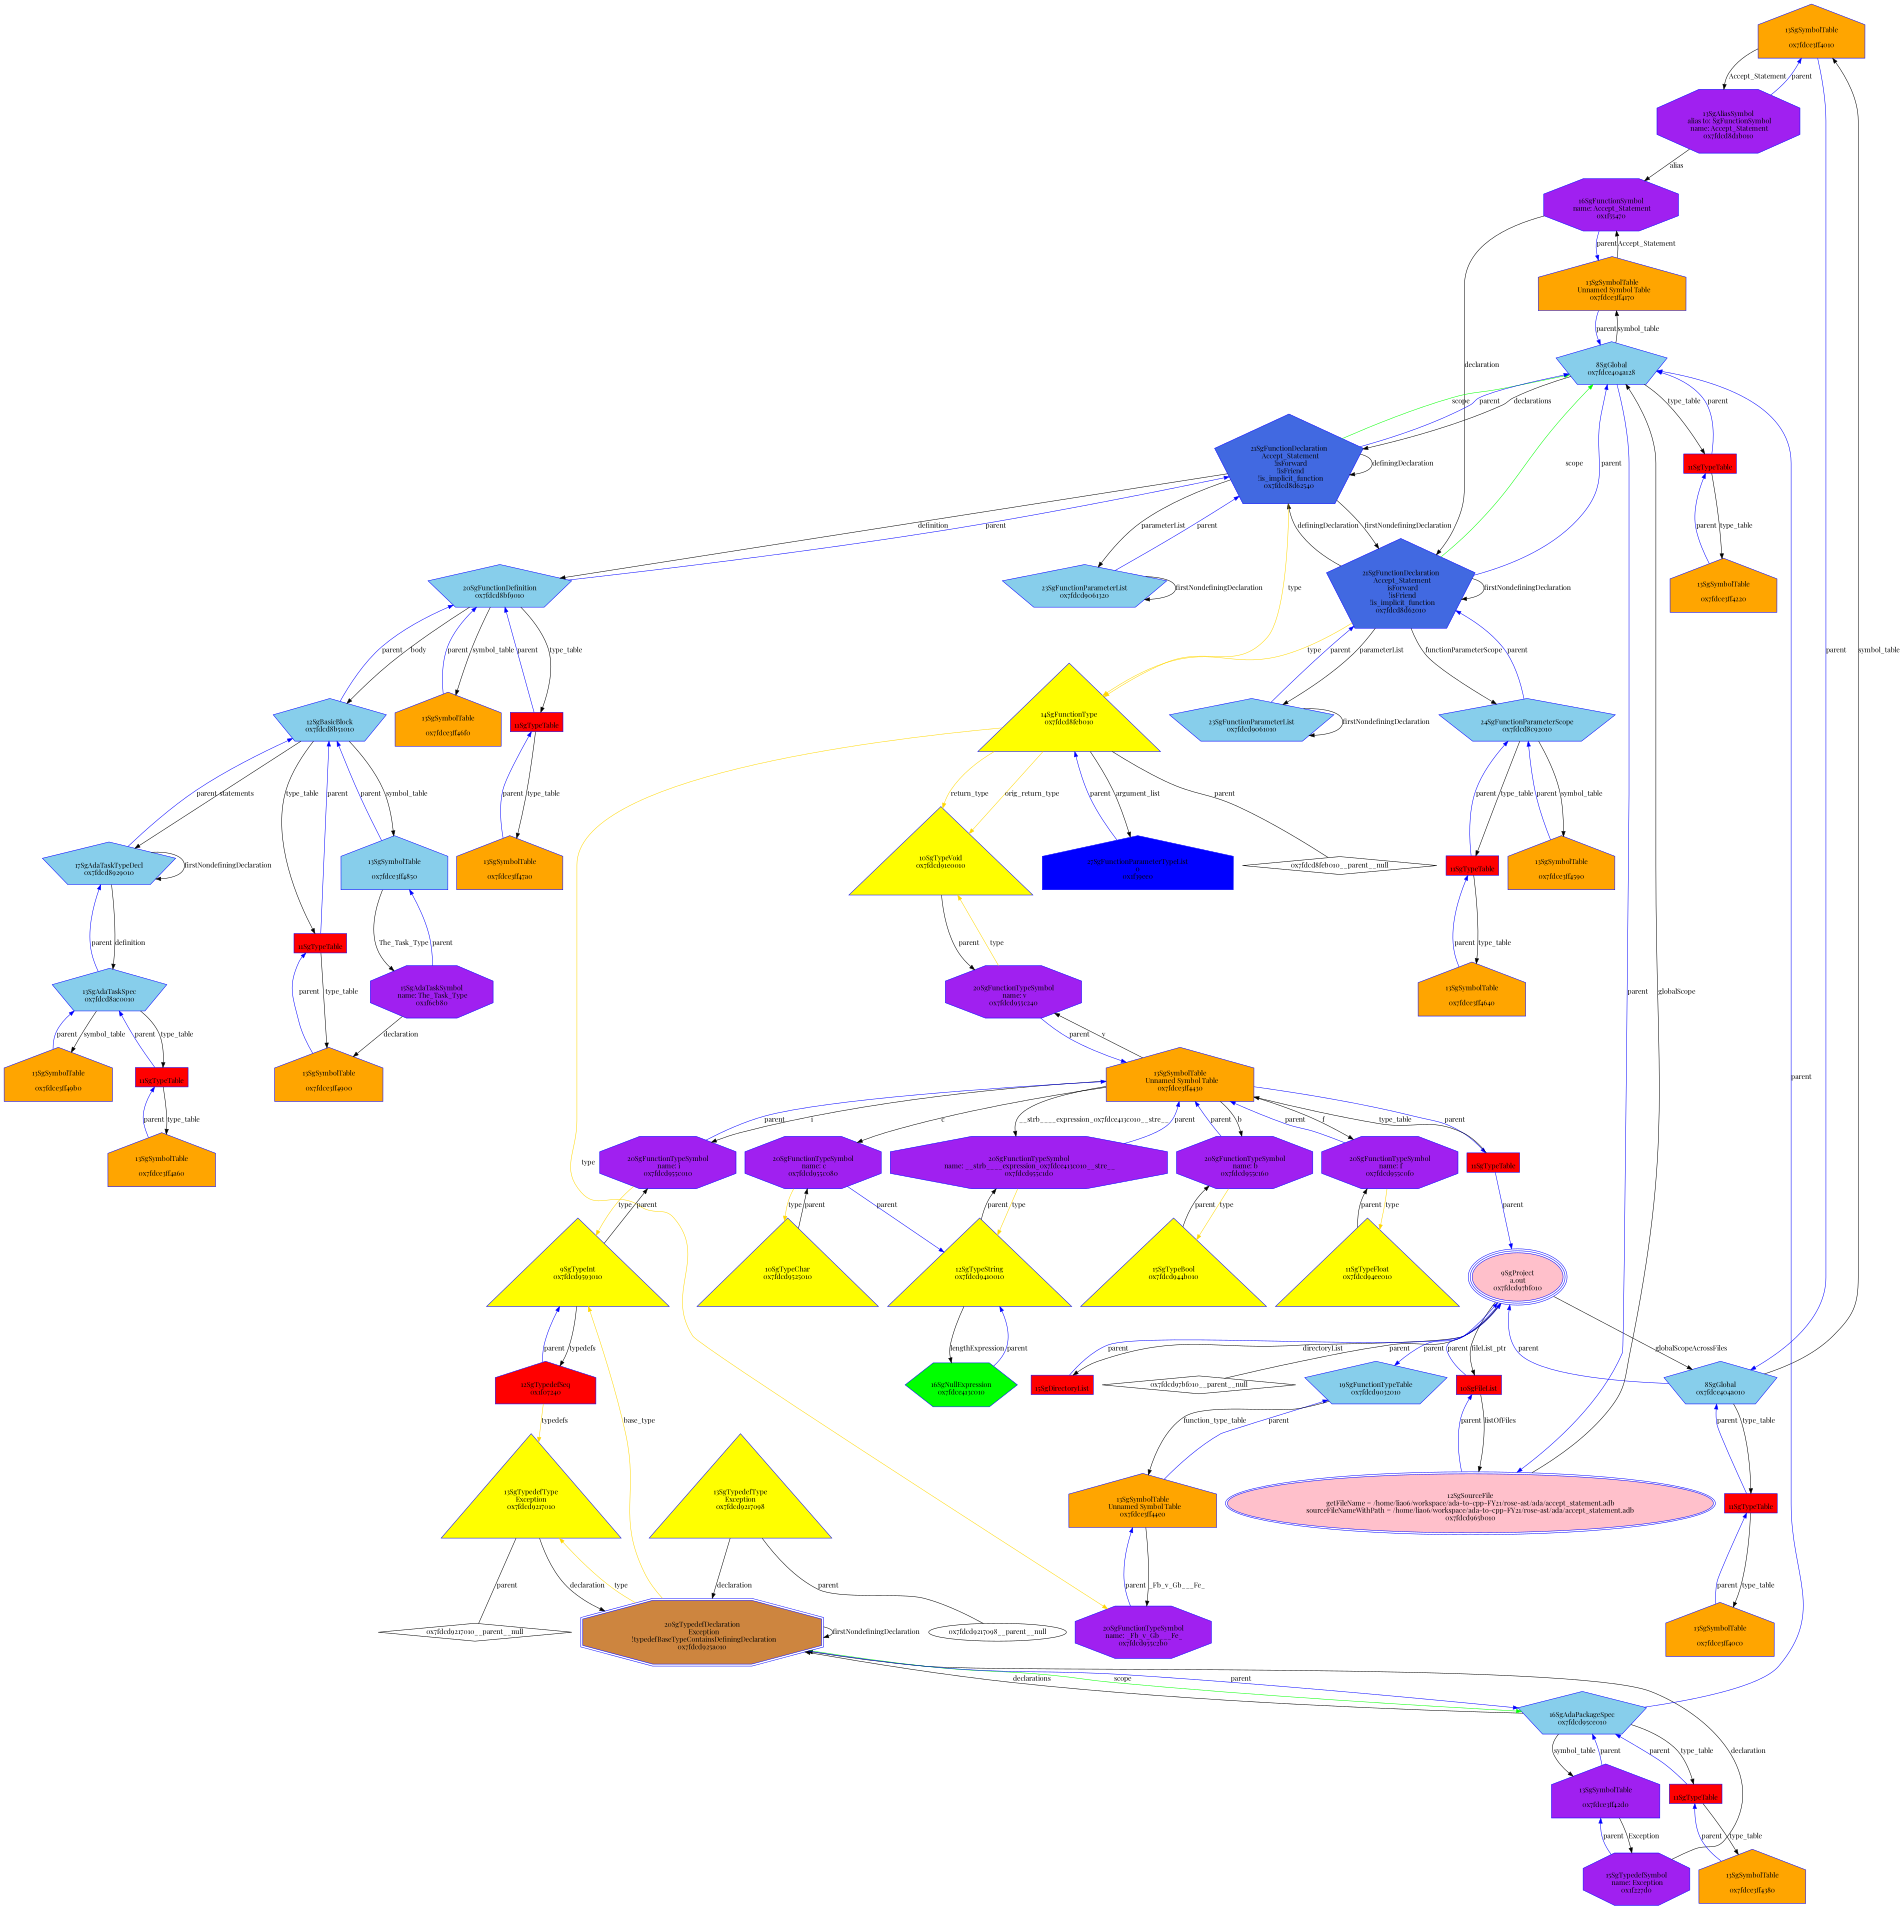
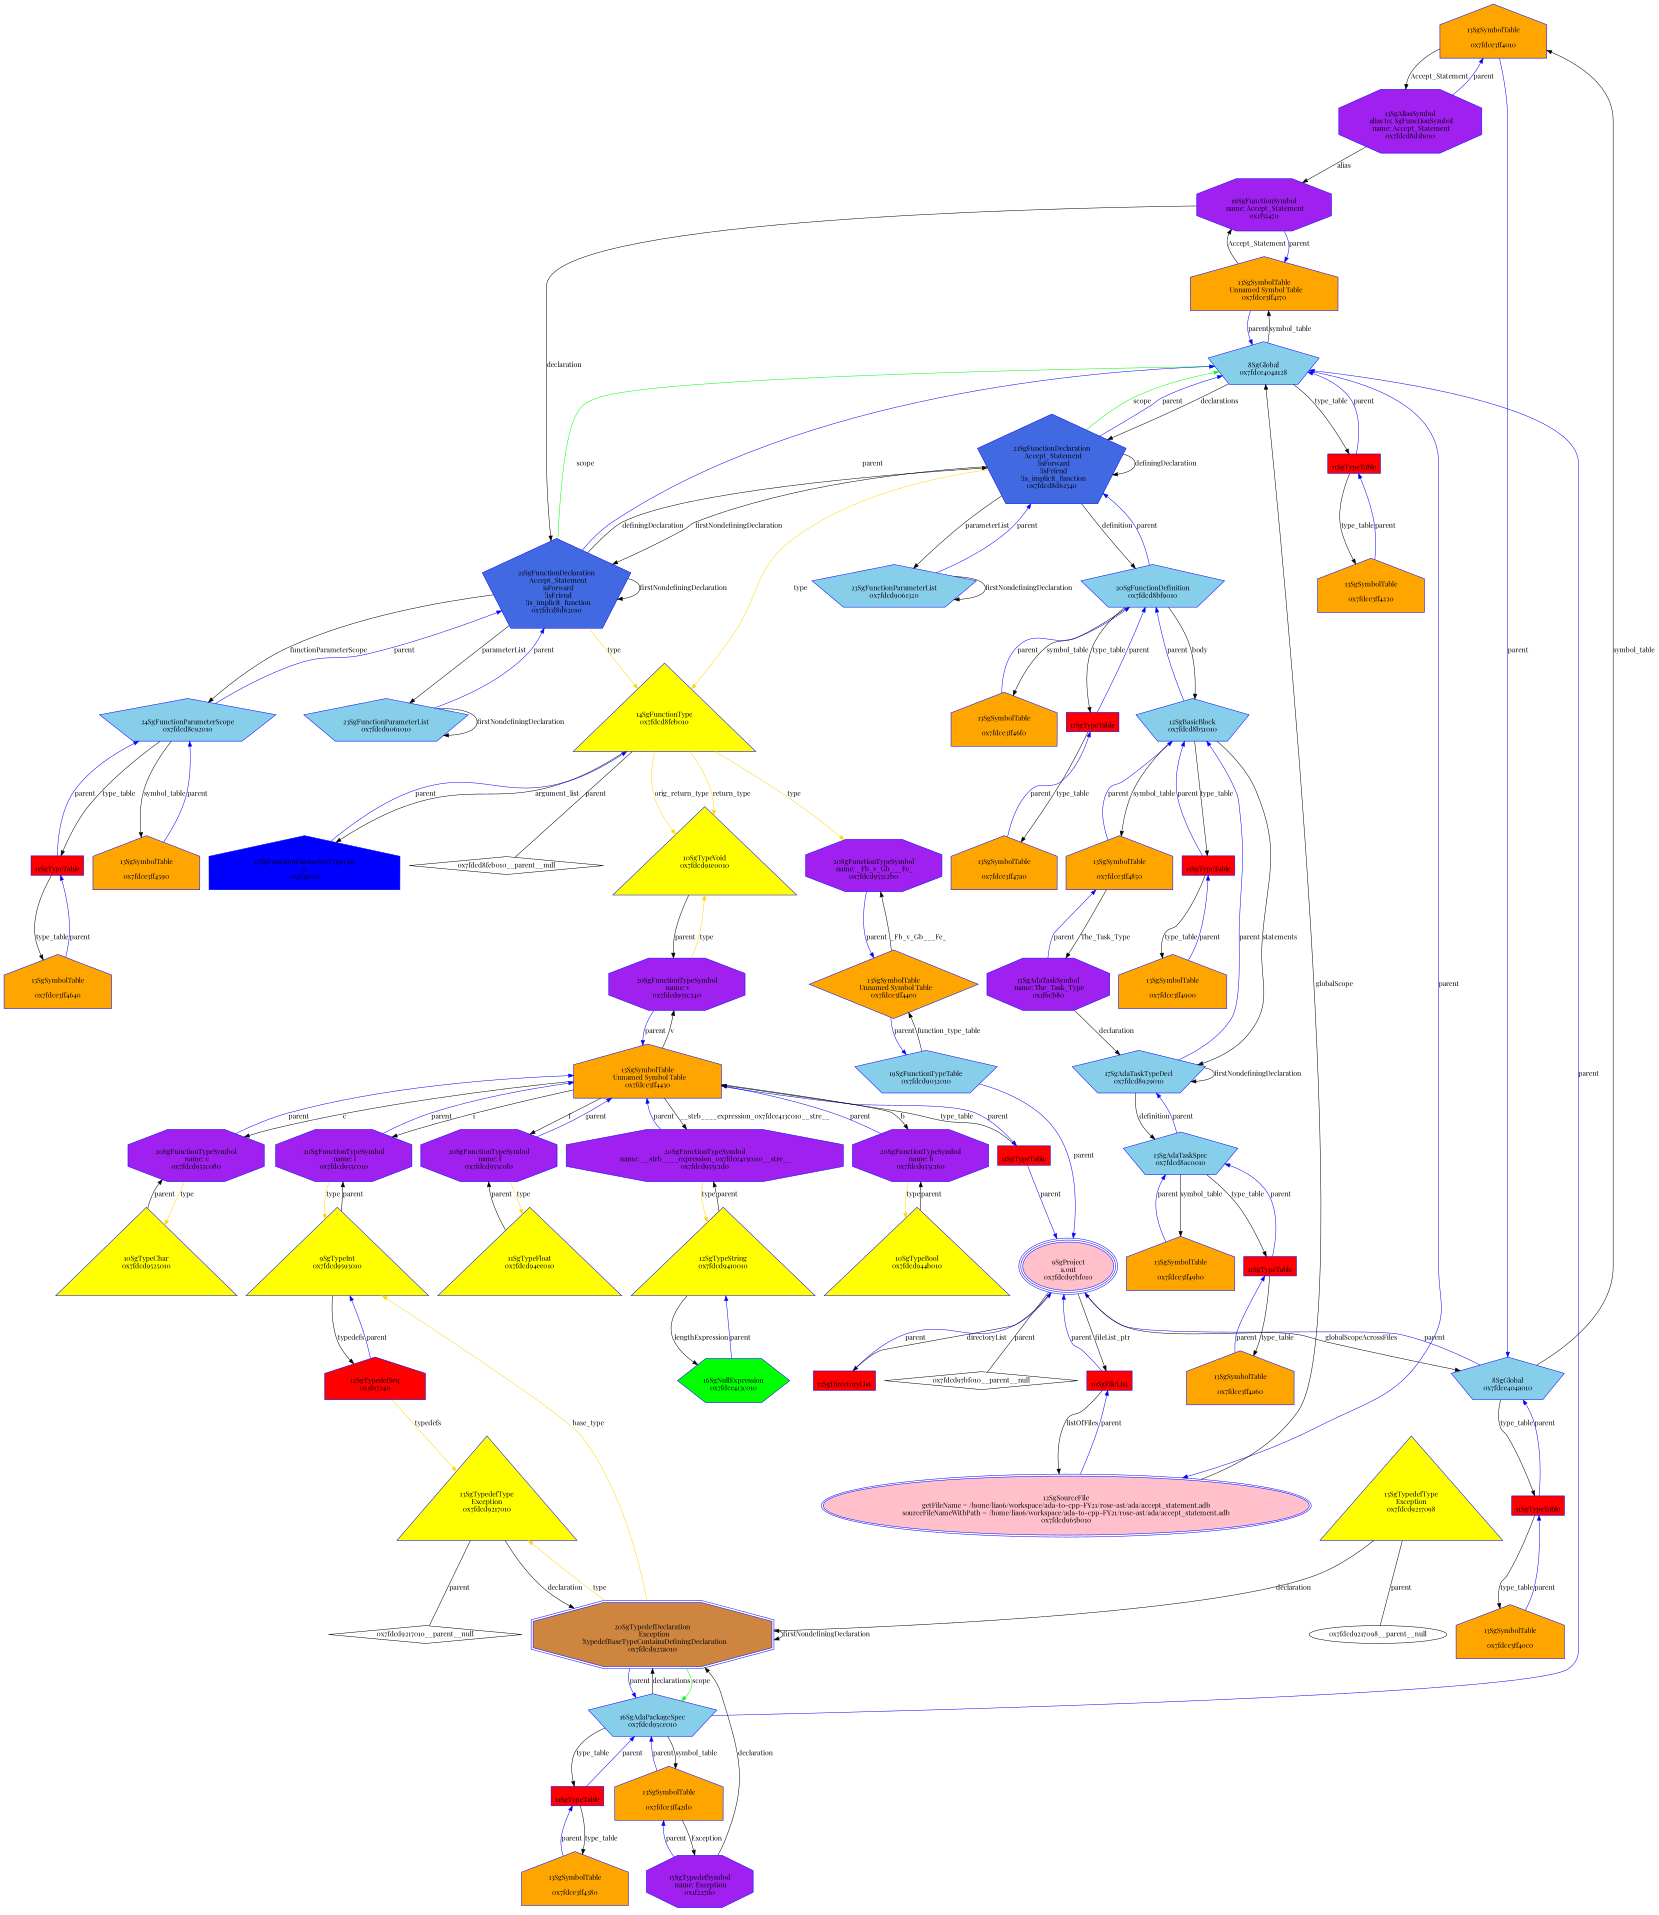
node "13SgSymbolTable 0x7fdce3ff4850": fillcolor skyblue -> orange
edge "15SgAdaTaskSymbol name: The_Task_Type 0x1f6cb80" -> "13SgSymbolTable 0x7fdce3ff4900": now "15SgAdaTaskSymbol name: The_Task_Type 0x1f6cb80" -> "17SgAdaTaskTypeDecl 0x7fdcd8929010"
edge "20SgFunctionTypeSymbol name: c 0x7fdcd955c080" -> "12SgTypeString 0x7fdcd9410010": now "20SgFunctionTypeSymbol name: c 0x7fdcd955c080" -> "13SgSymbolTable Unnamed Symbol Table 0x7fdce3ff4430"
node "15SgTypeBool 0x7fdcd944b010": label "15SgTypeBool 0x7fdcd944b010" -> "10SgTypeBool 0x7fdcd944b010"
edge "9SgProject a.out 0x7fdcd97bf010" -> "19SgFunctionTypeTable 0x7fdcd9032010": reversed
node "13SgSymbolTable Unnamed Symbol Table 0x7fdce3ff44e0": shape house -> diamond
node "13SgSymbolTable 0x7fdce3ff42d0": fillcolor purple -> orange
